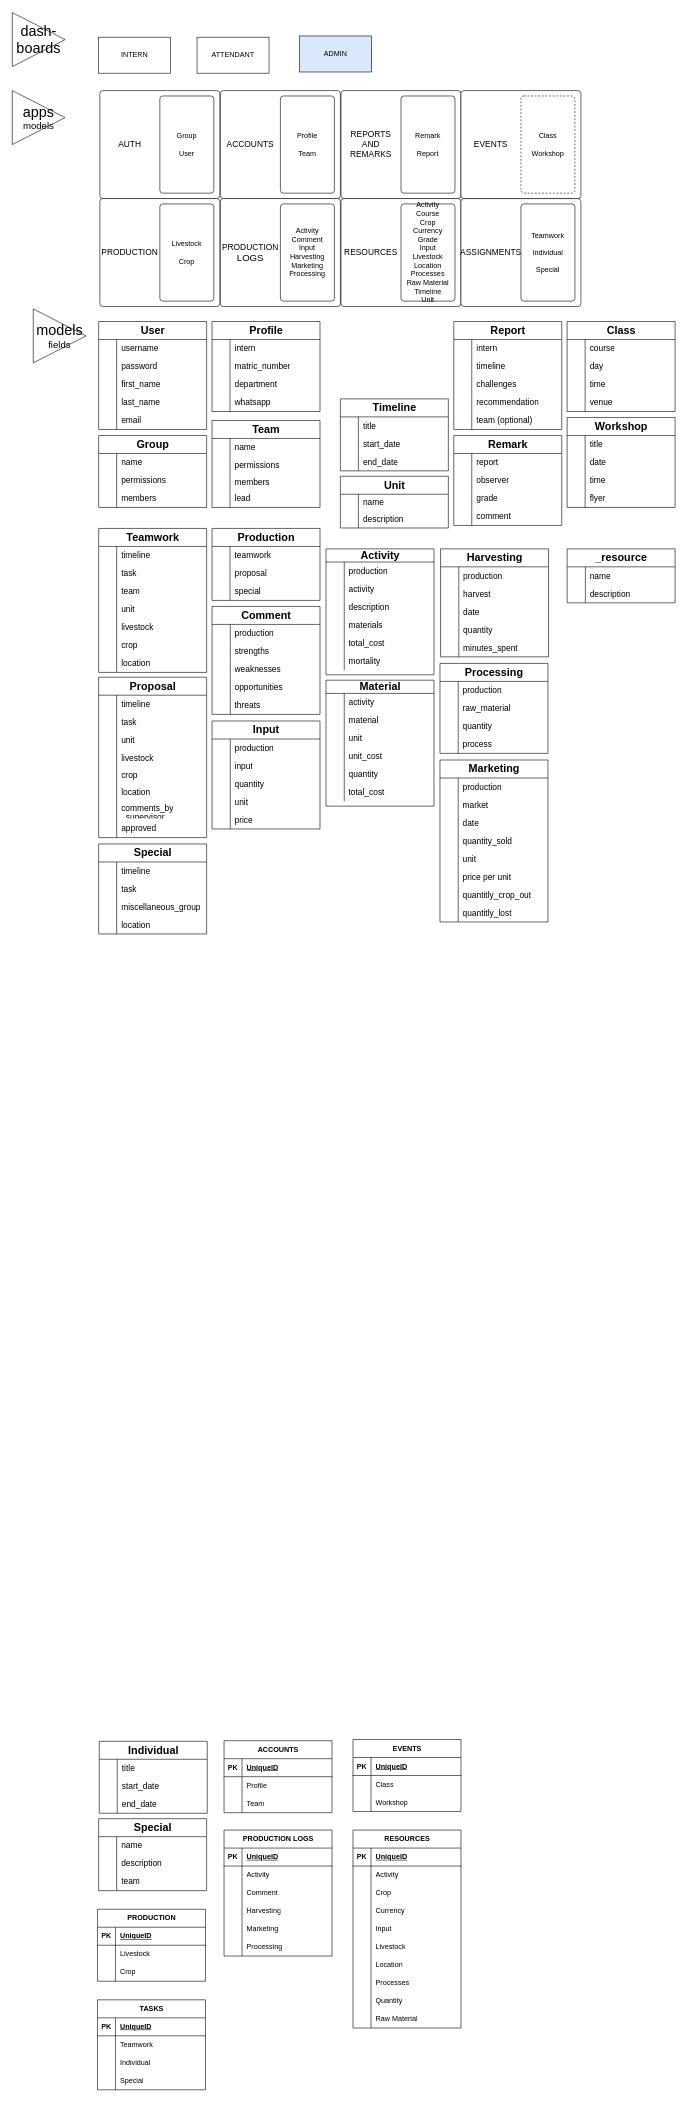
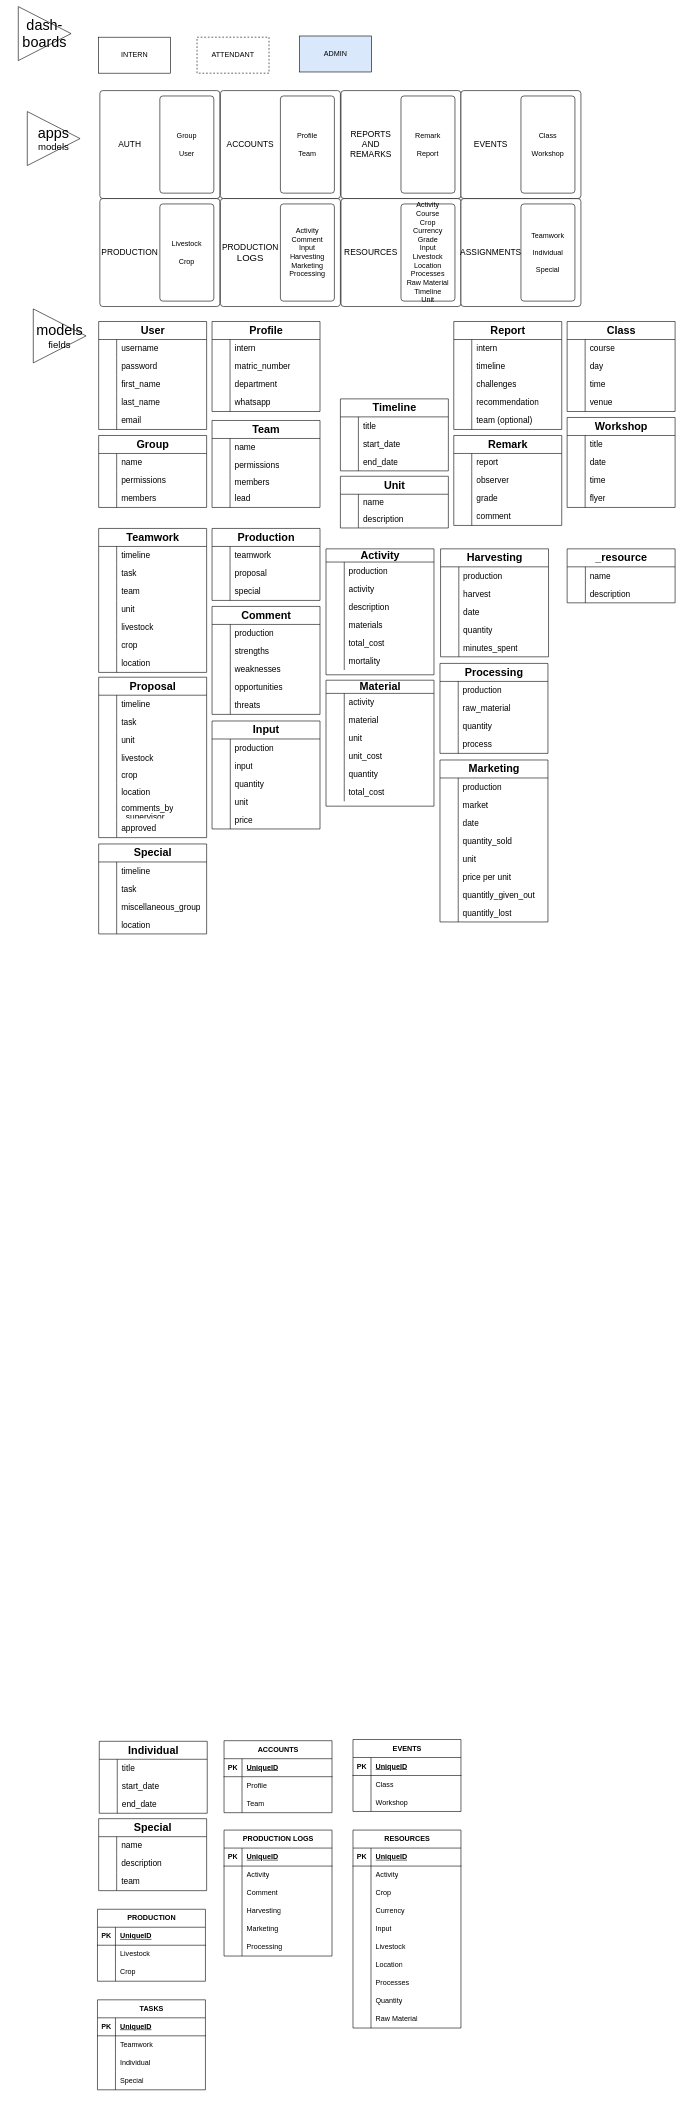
node "dash-boards": moved (39, 39) -> (45, 33)
node "ATTENDANT": style solid -> dashed
node "apps models": moved (39, 117) -> (54, 138)
node "Class Workshop": style dashed -> solid
node "quantitly_crop_out": label "quantitly_crop_out" -> "quantitly_given_out"
